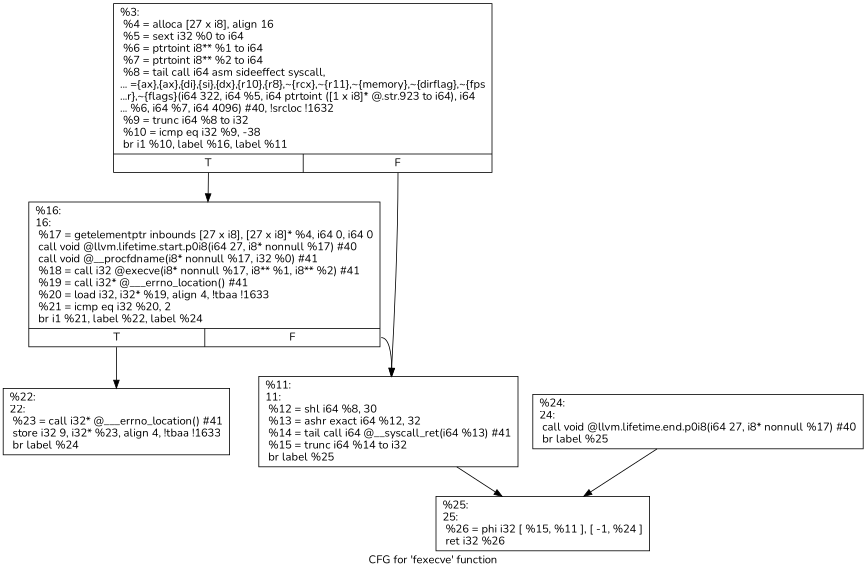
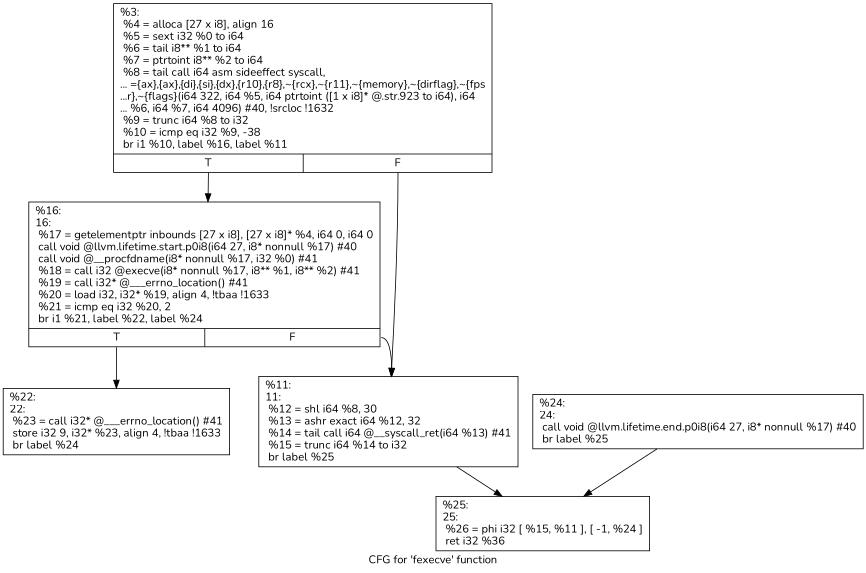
node "%3:": text "%6 = ptrtoint i8** %1 to i64" -> "%6 = tail i8** %1 to i64"
node "%25:": text "ret i32 %26" -> "ret i32 %36"
